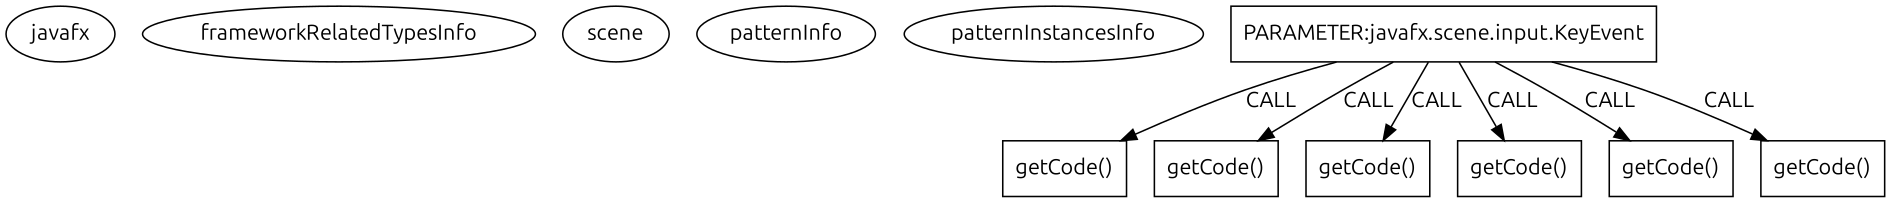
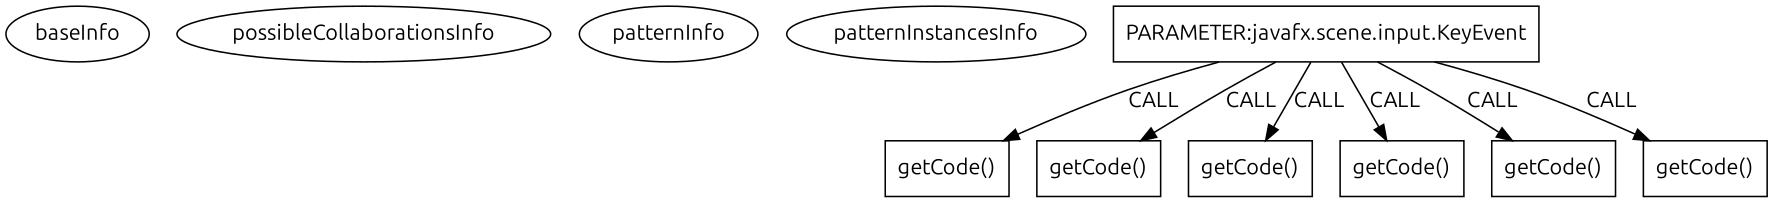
node "javafx": label "javafx" -> "baseInfo"
node "frameworkRelatedTypesInfo": removed
node "scene": label "scene" -> "possibleCollaborationsInfo"
